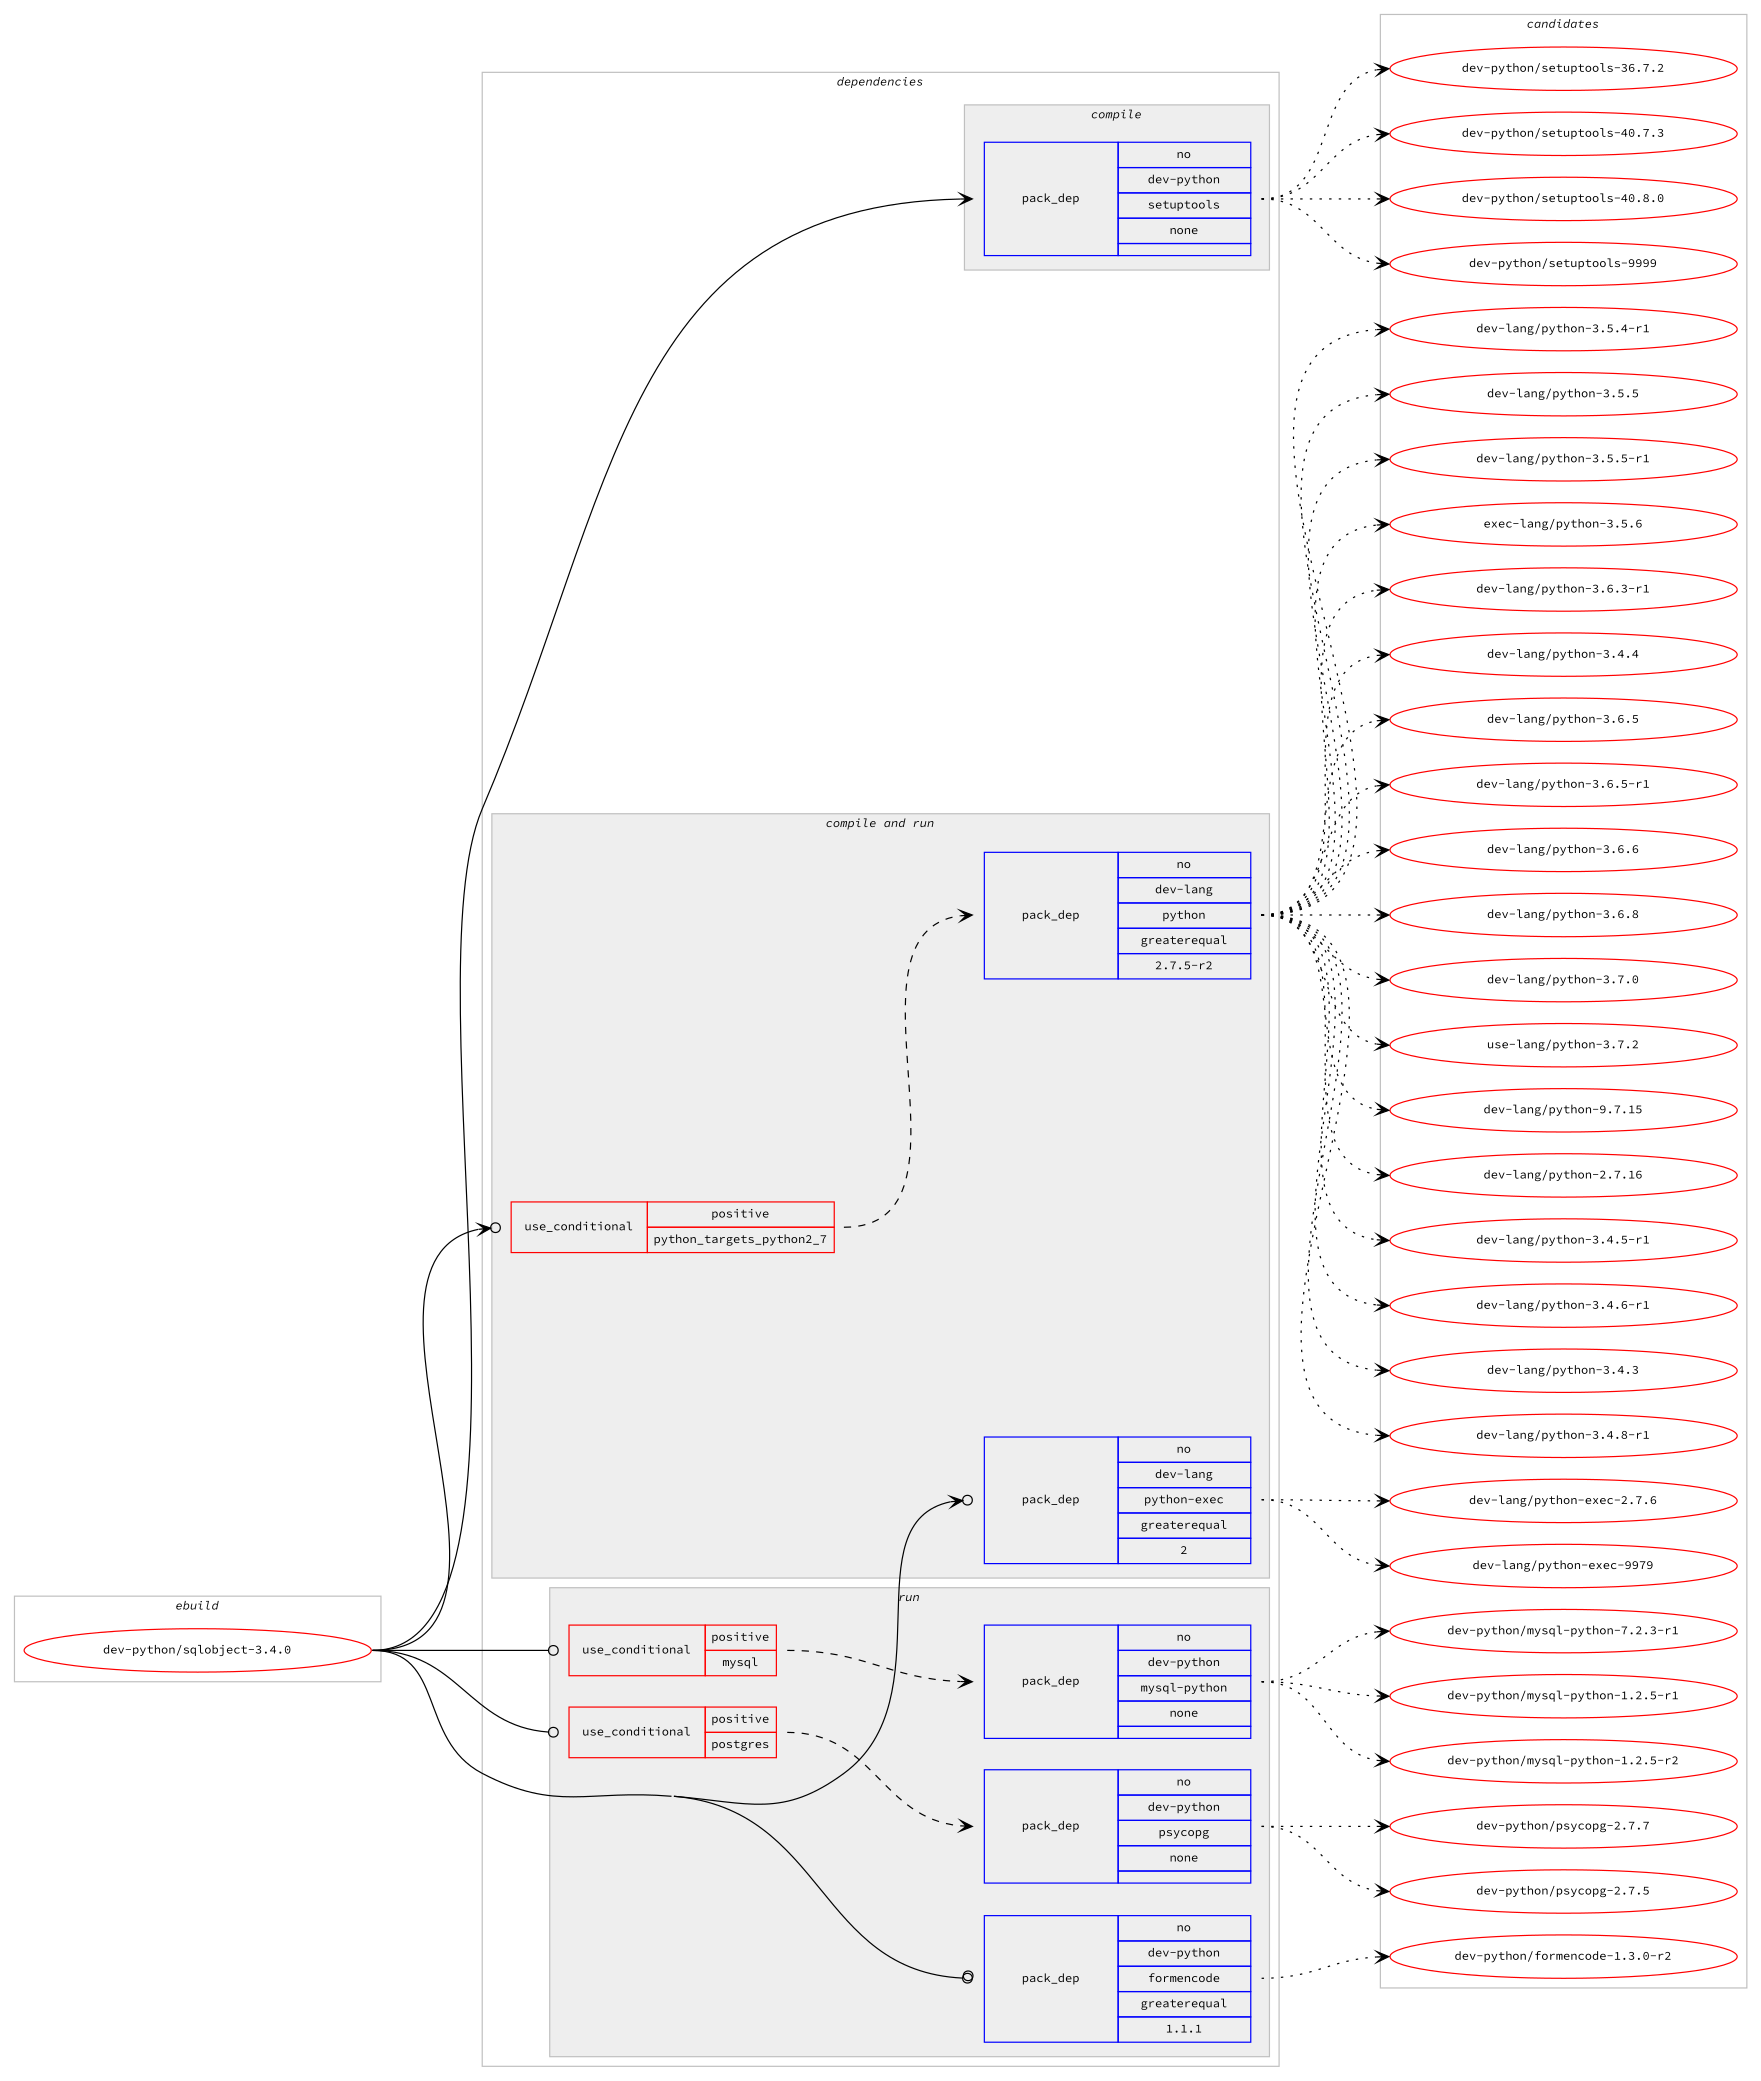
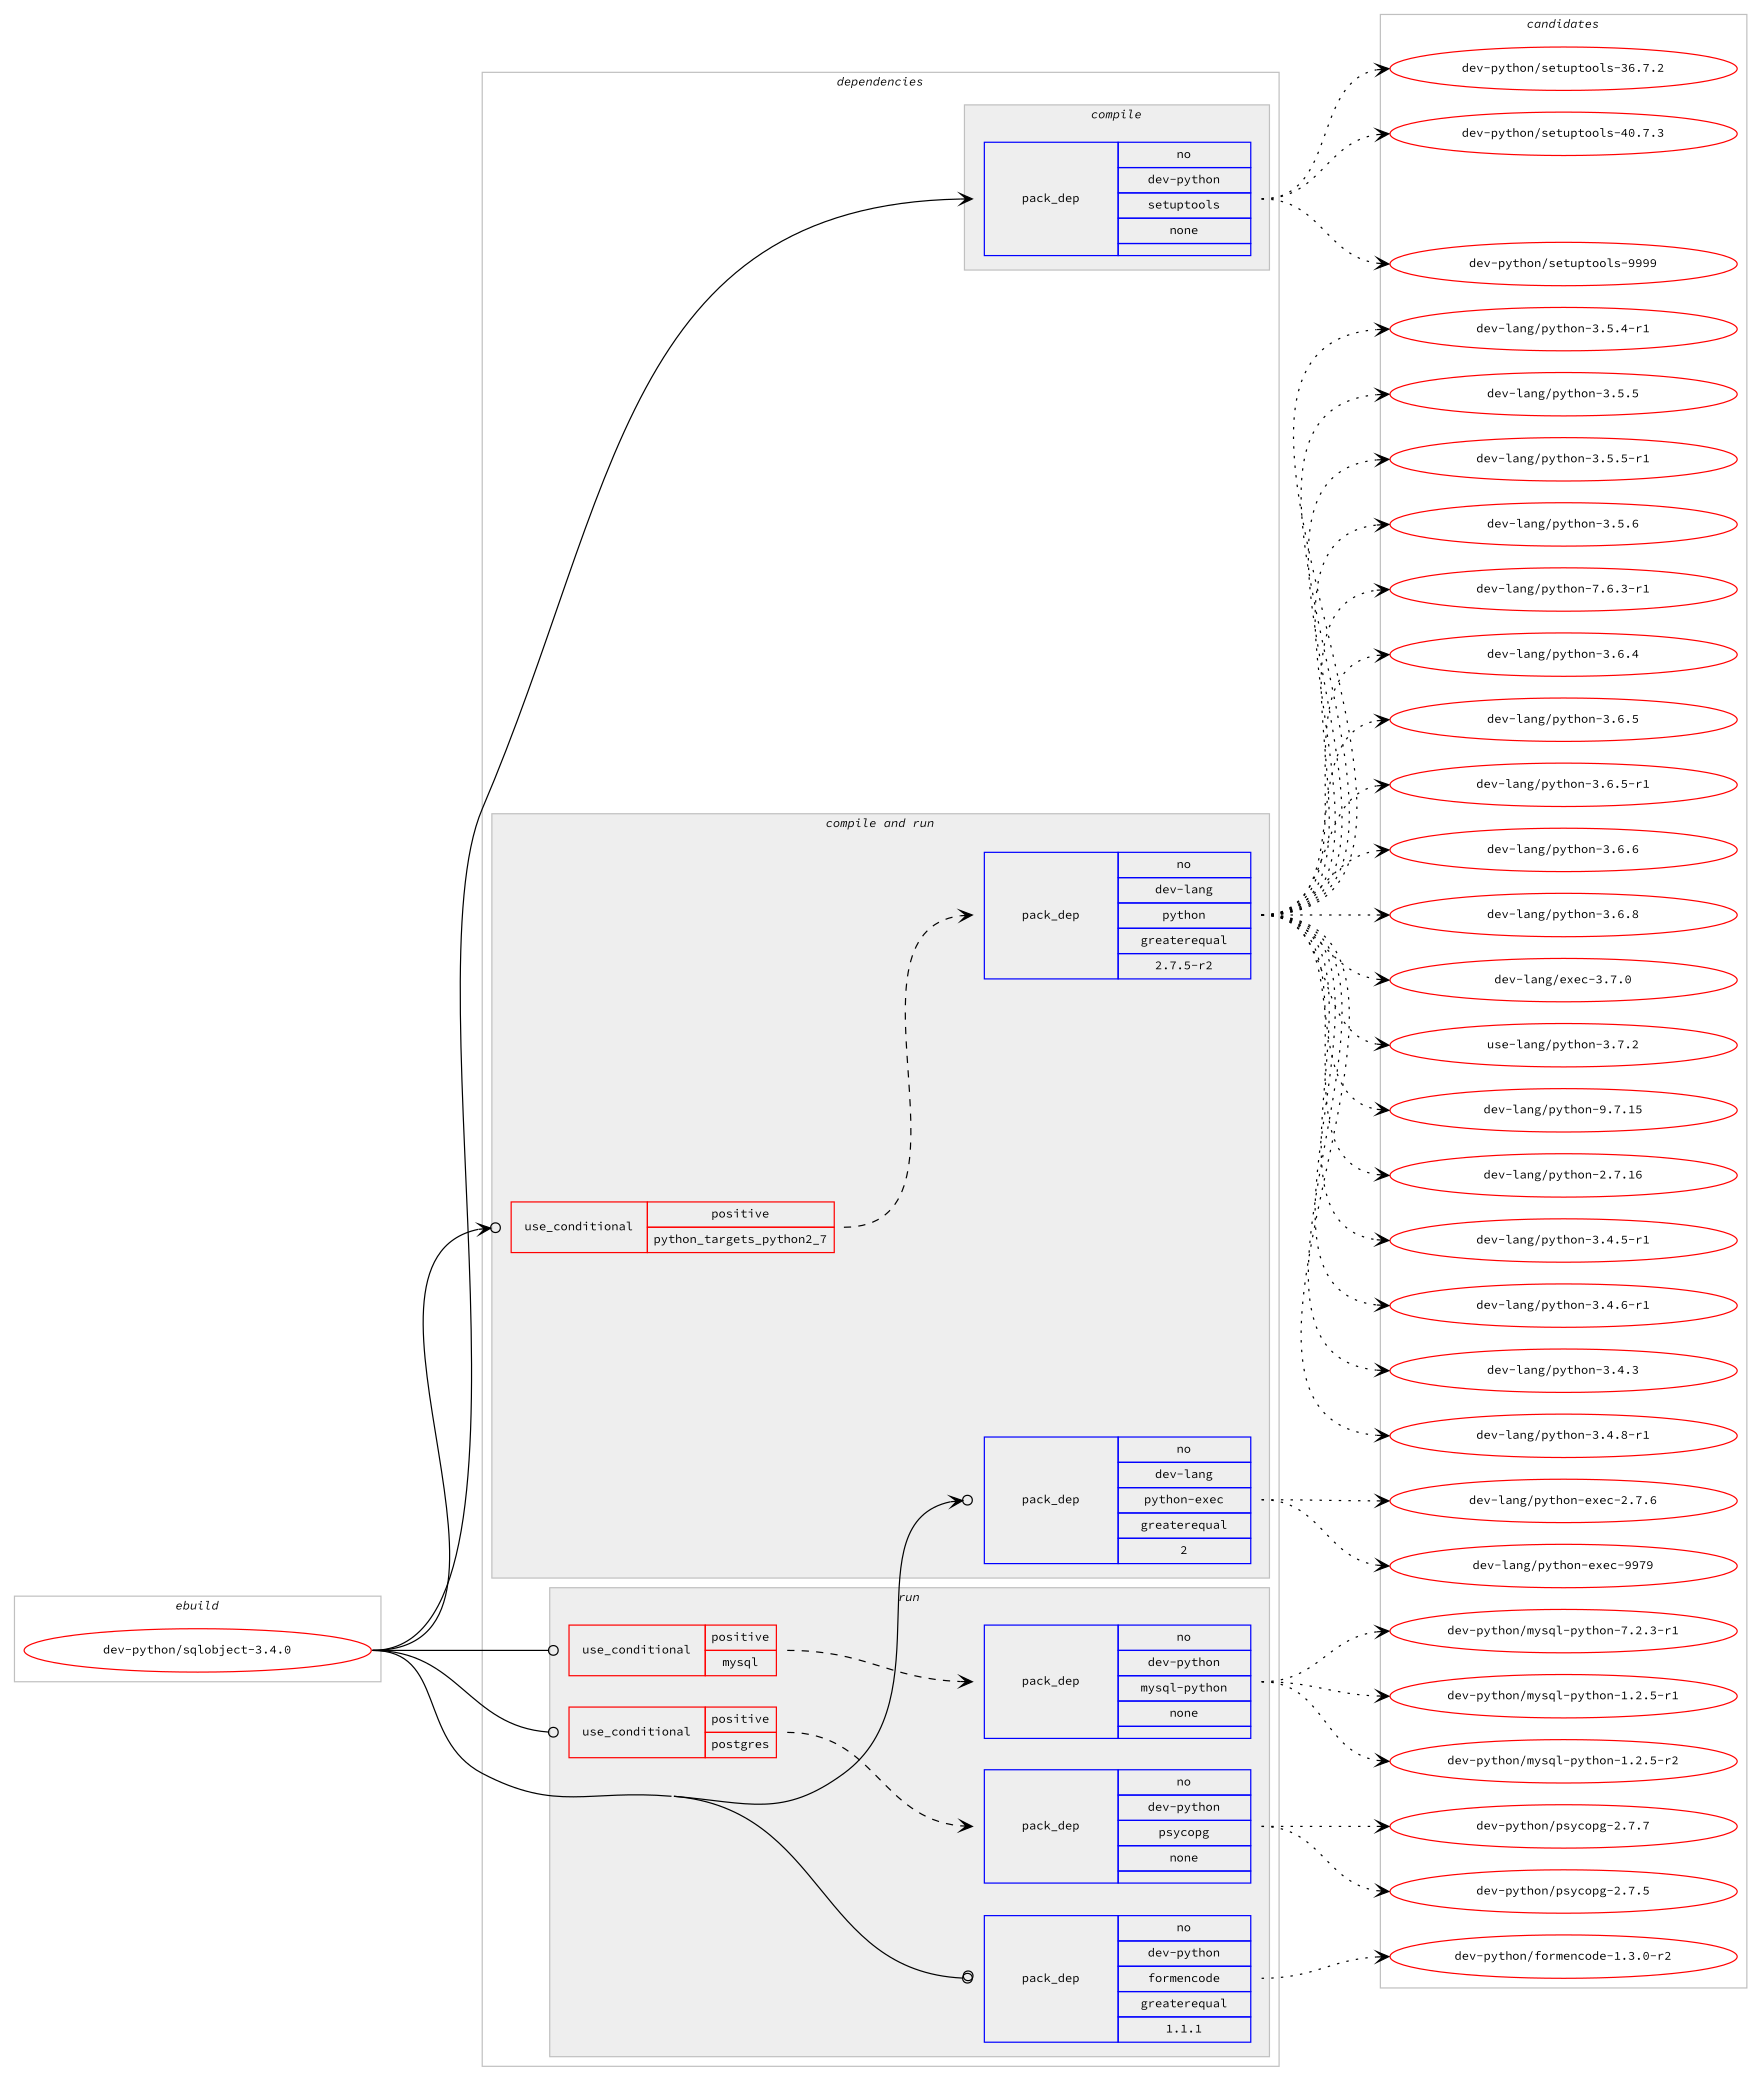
node "dev-python/setuptools-40.8.0": removed
node "exec-lang/python-3.5.6": label "exec-lang/python-3.5.6" -> "dev-lang/python-3.5.6"
node "dev-lang/python-3.6.3-r1": label "dev-lang/python-3.6.3-r1" -> "dev-lang/python-7.6.3-r1"
node "dev-lang/python-3.4.4": label "dev-lang/python-3.4.4" -> "dev-lang/python-3.6.4"
node "dev-lang/python-3.7.0": label "dev-lang/python-3.7.0" -> "dev-lang/exec-3.7.0"
